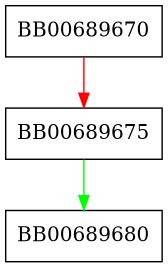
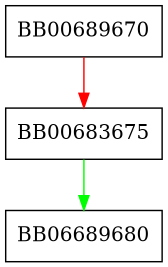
node "BB00689675": label "BB00689675" -> "BB00683675"
node "BB00689680": label "BB00689680" -> "BB06689680"
